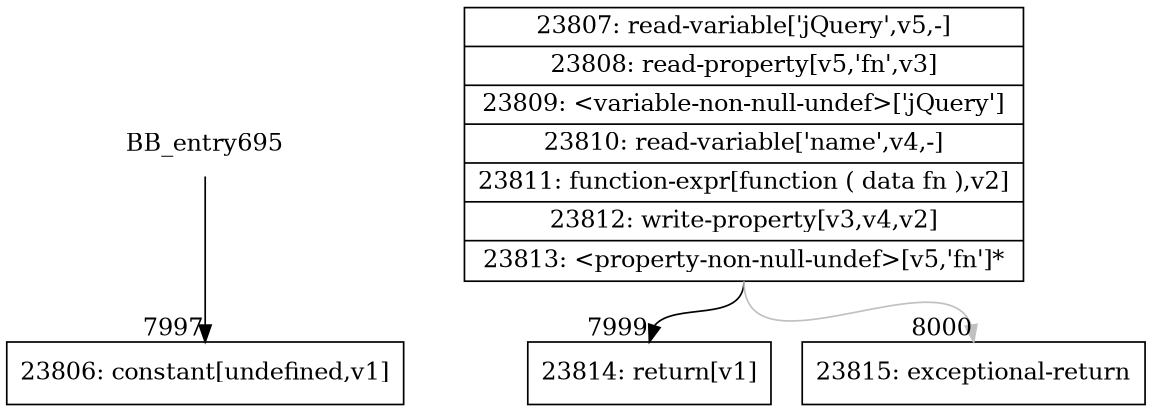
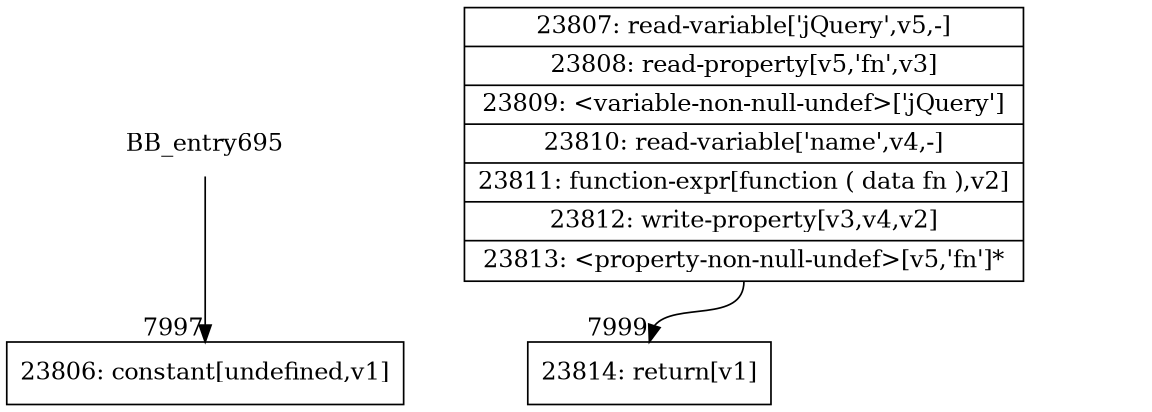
node "23815: exceptional-return": removed
